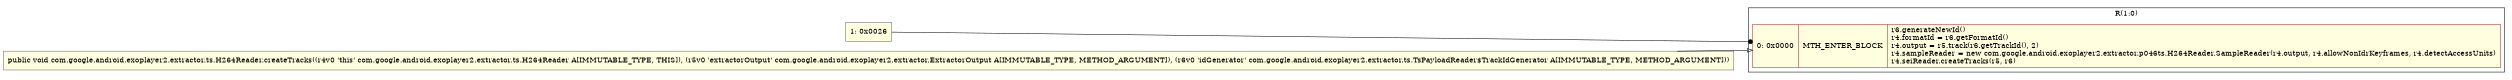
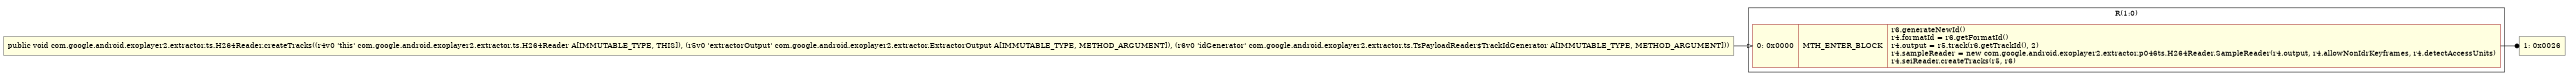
edge "1: 0x0026" -> "0: 0x0000": reversed
